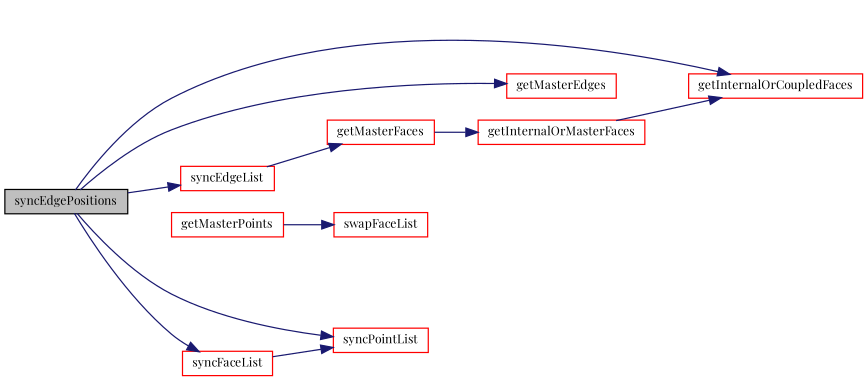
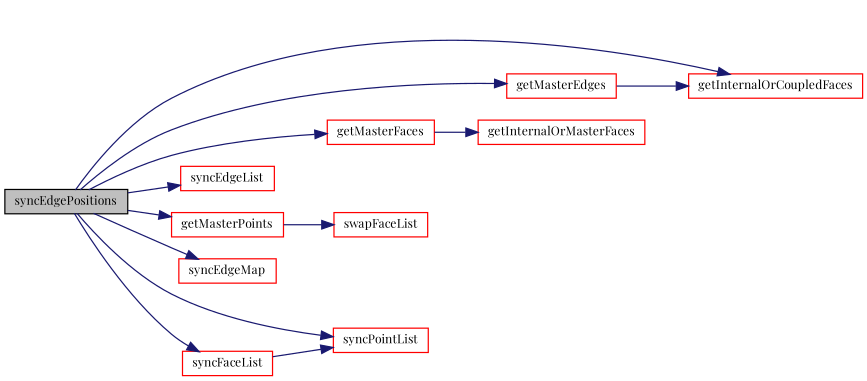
edge "getInternalOrMasterFaces" -> "getInternalOrCoupledFaces": now "getMasterEdges" -> "getInternalOrCoupledFaces"
edge "syncEdgeList" -> "getMasterFaces": now "syncEdgePositions" -> "getMasterFaces"
edge "syncEdgePositions" -> "getMasterPoints": added
node "syncEdgeMap": added
